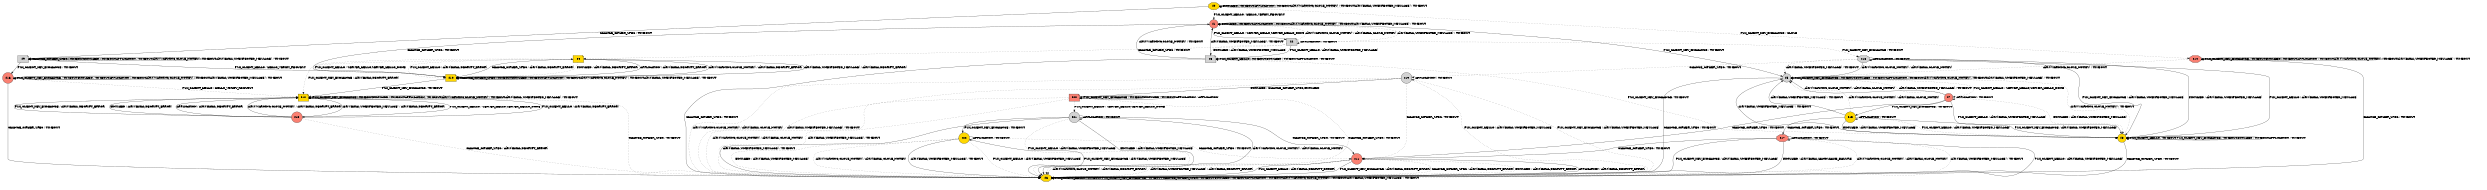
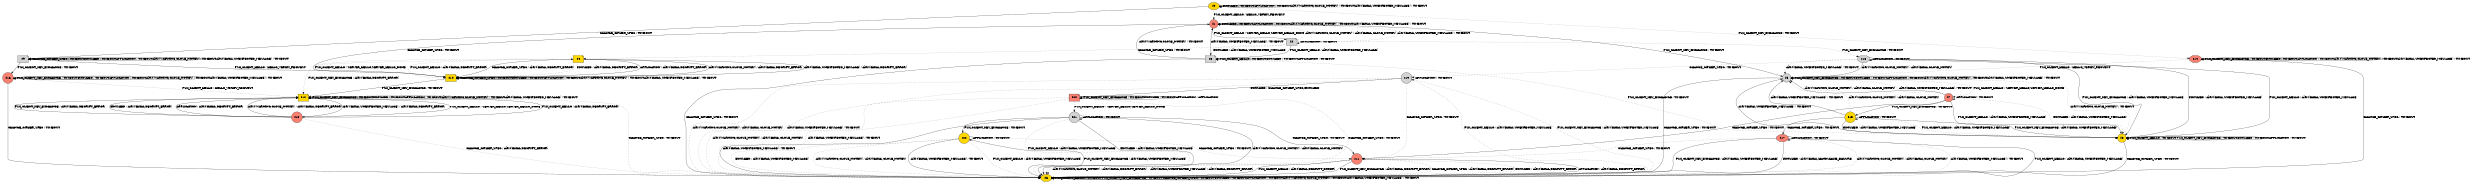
edge "s0" -> "s14": label "PSK_CLIENT_KEY_EXCHANGE / CLOSE" -> "PSK_CLIENT_KEY_EXCHANGE / TIMEOUT"
edge "s14" -> "s5": label "Alert(WARNING,CLOSE_NOTIFY) / TIMEOUT" -> "PSK_CLIENT_HELLO / HELLO_VERIFY_REQUEST"
edge "s17" -> "s11": style solid -> dotted
